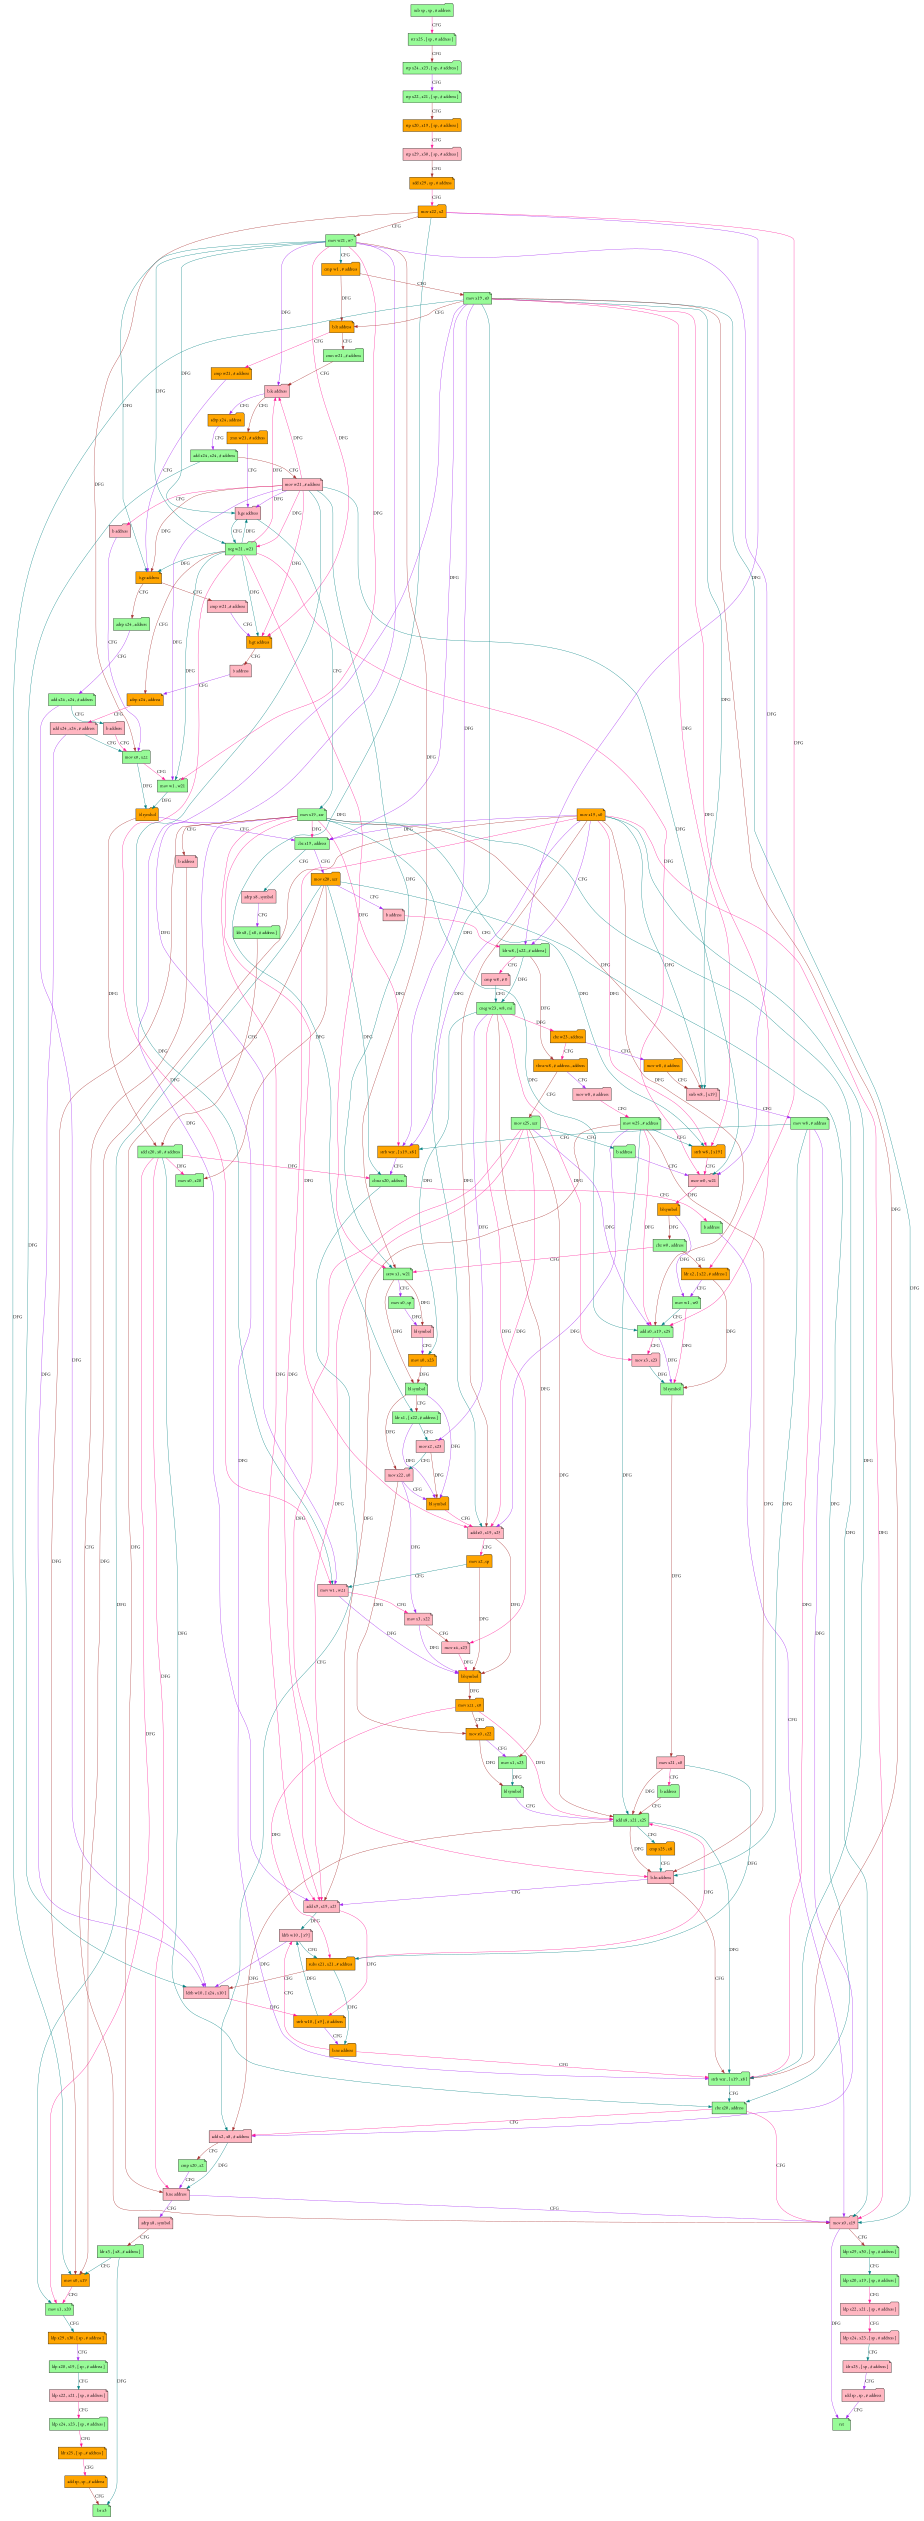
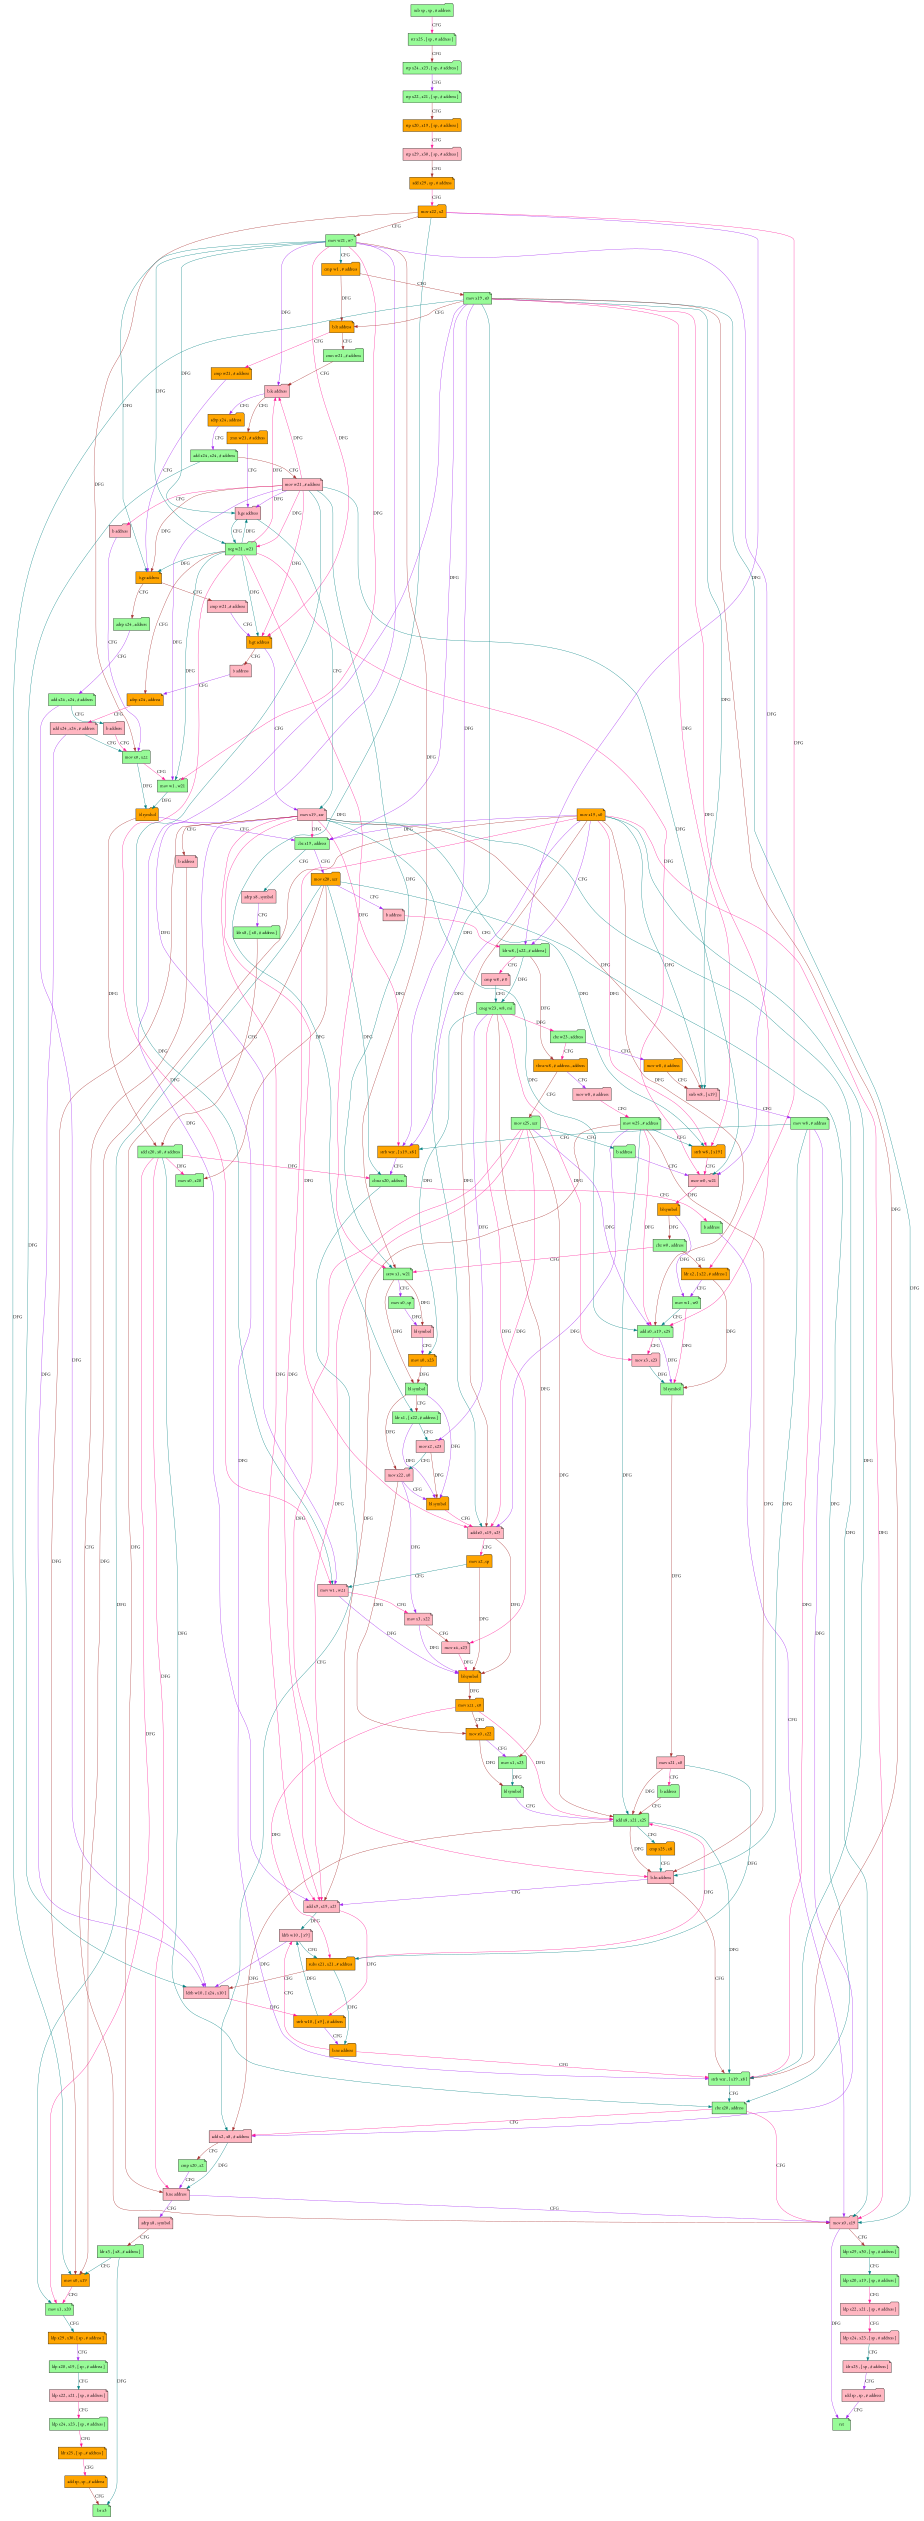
edge "b.gt address" -> "mov x19 , xzr": added, label "CFG"
node "mov x19 , xzr": fillcolor palegreen -> lightpink
node "cbz w23 , address": fillcolor orange -> palegreen
